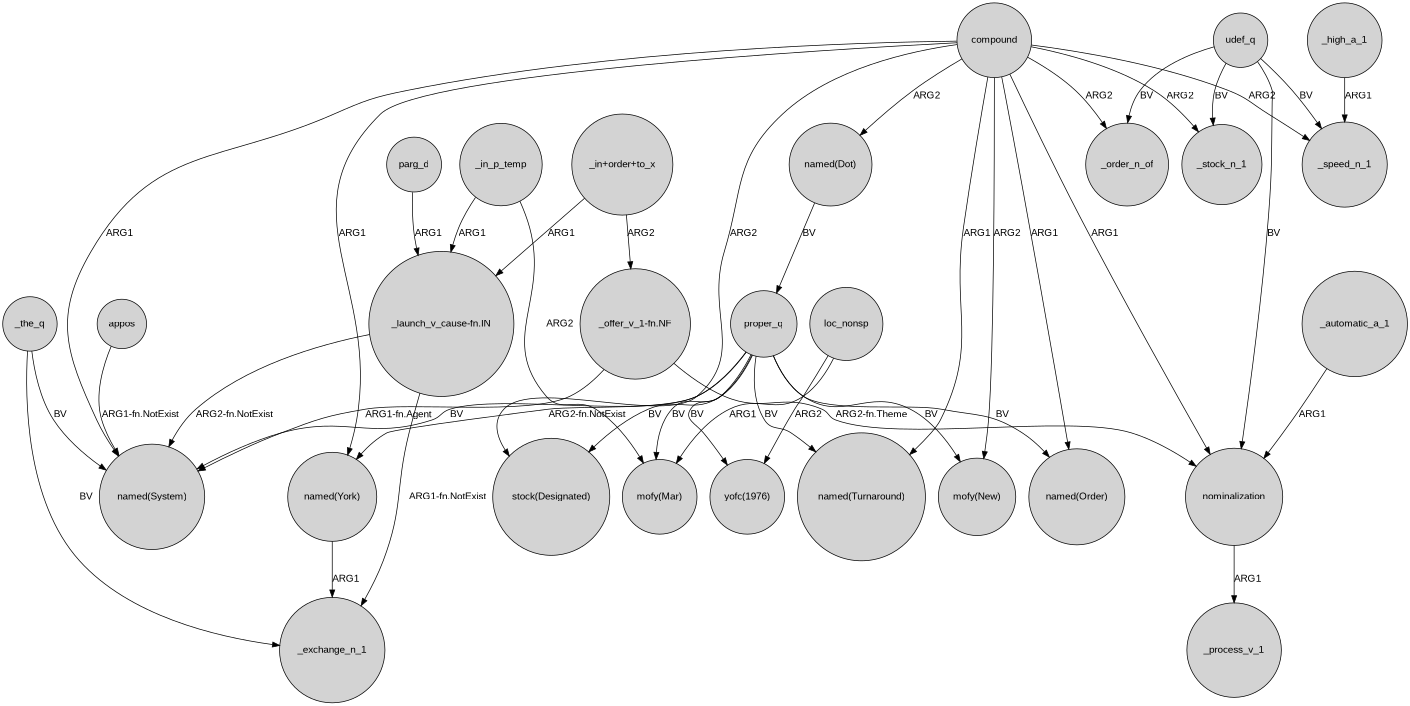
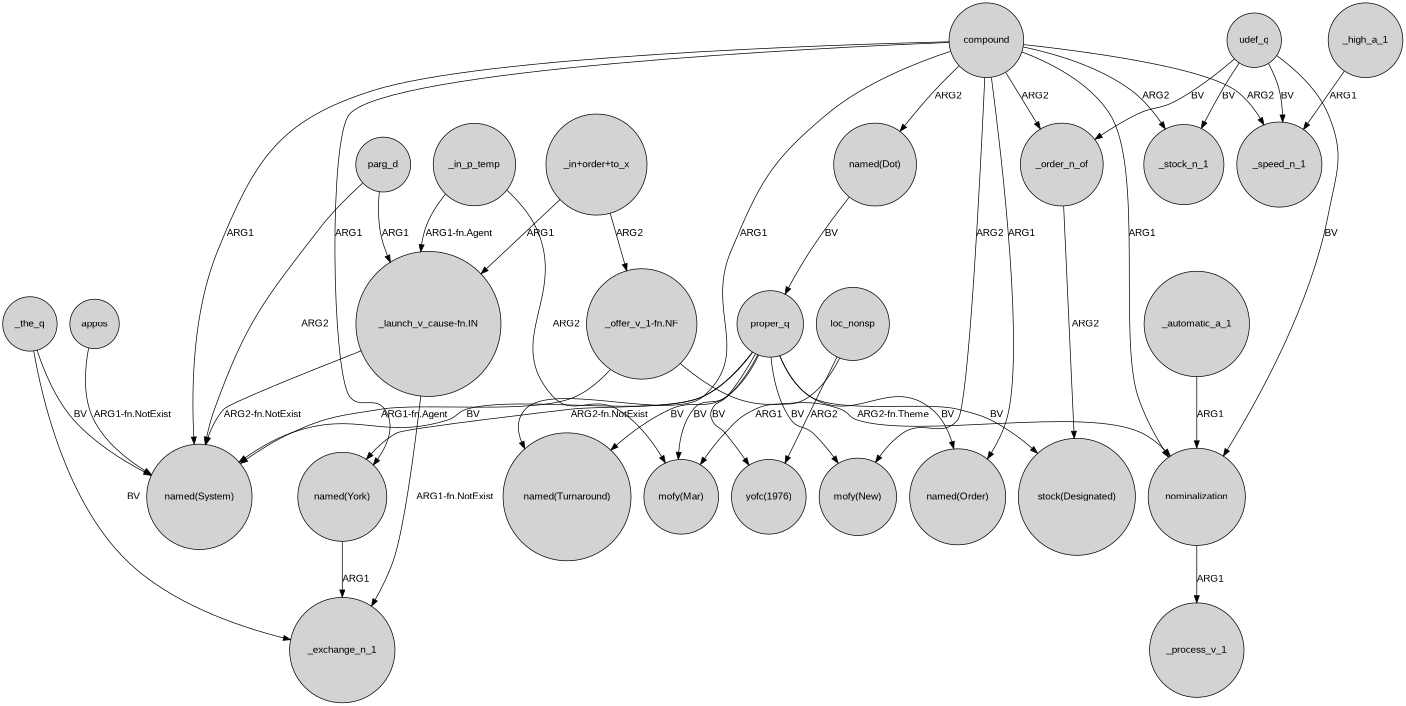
edge "_in_p_temp" -> "_launch_v_cause-fn.IN": label "ARG1" -> "ARG1-fn.Agent"
edge "compound" -> "stock(Designated)": now "_order_n_of" -> "stock(Designated)"
edge "parg_d" -> "named(System)": added, label "ARG2"
